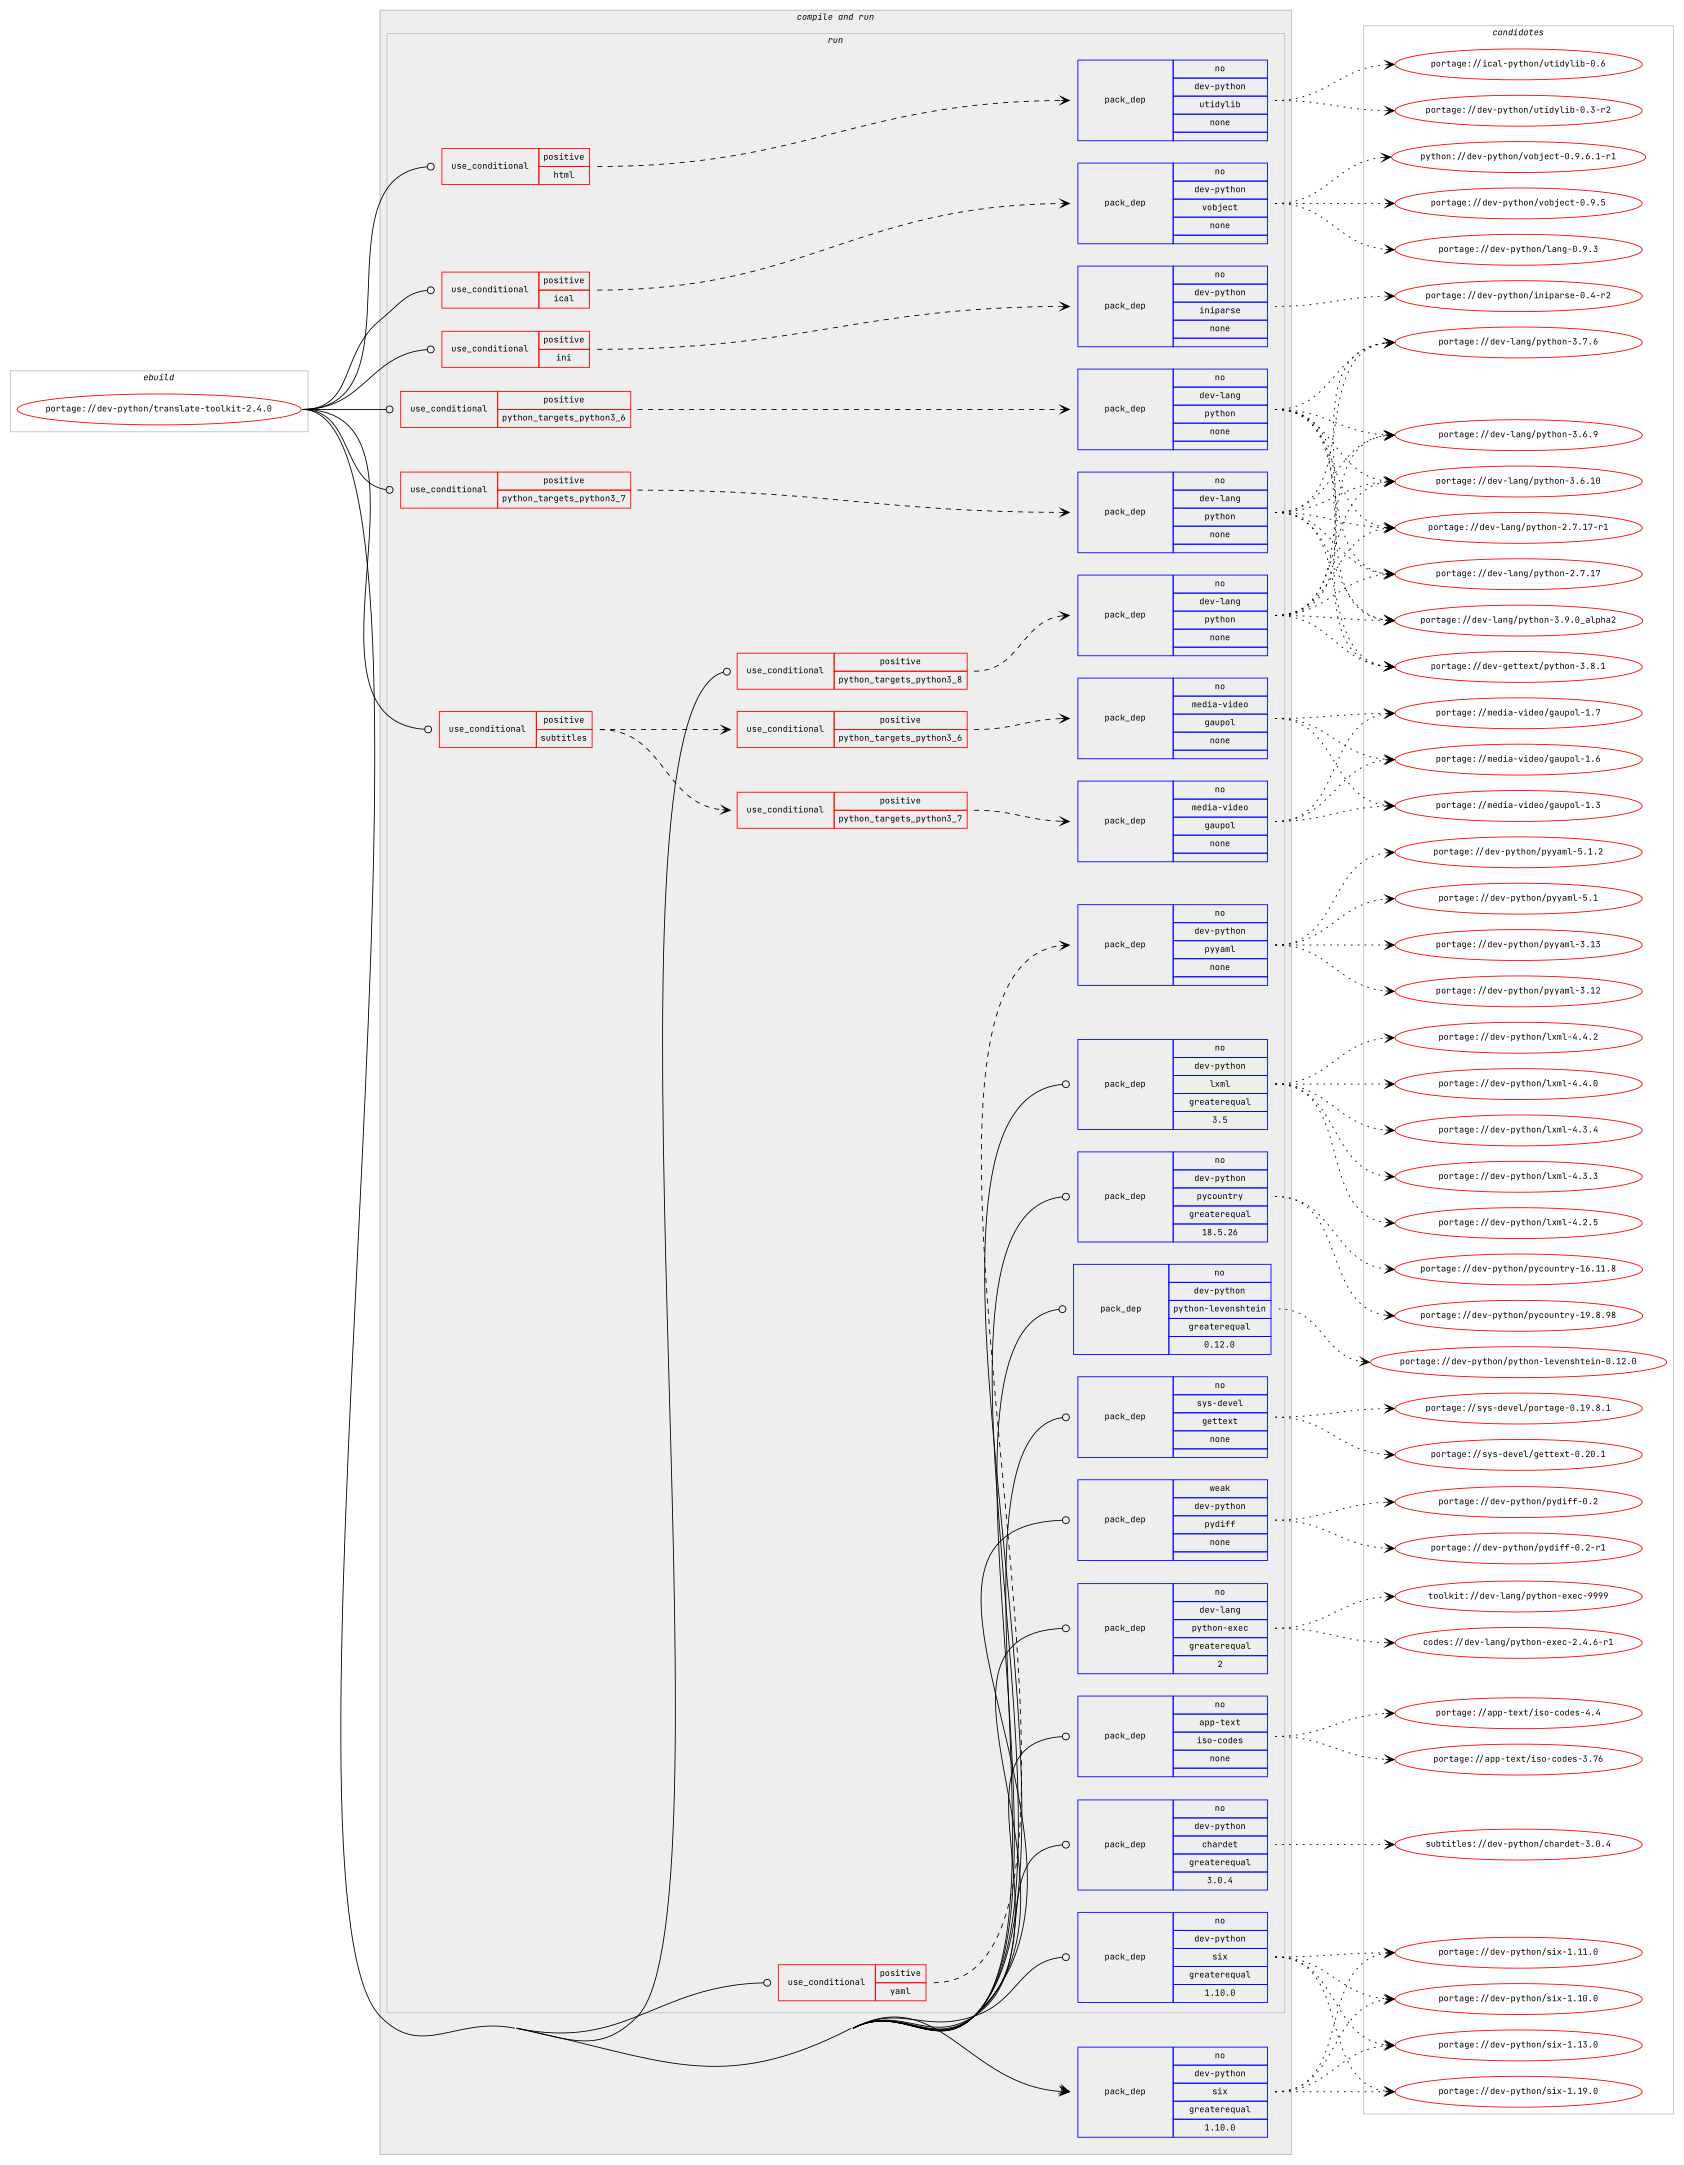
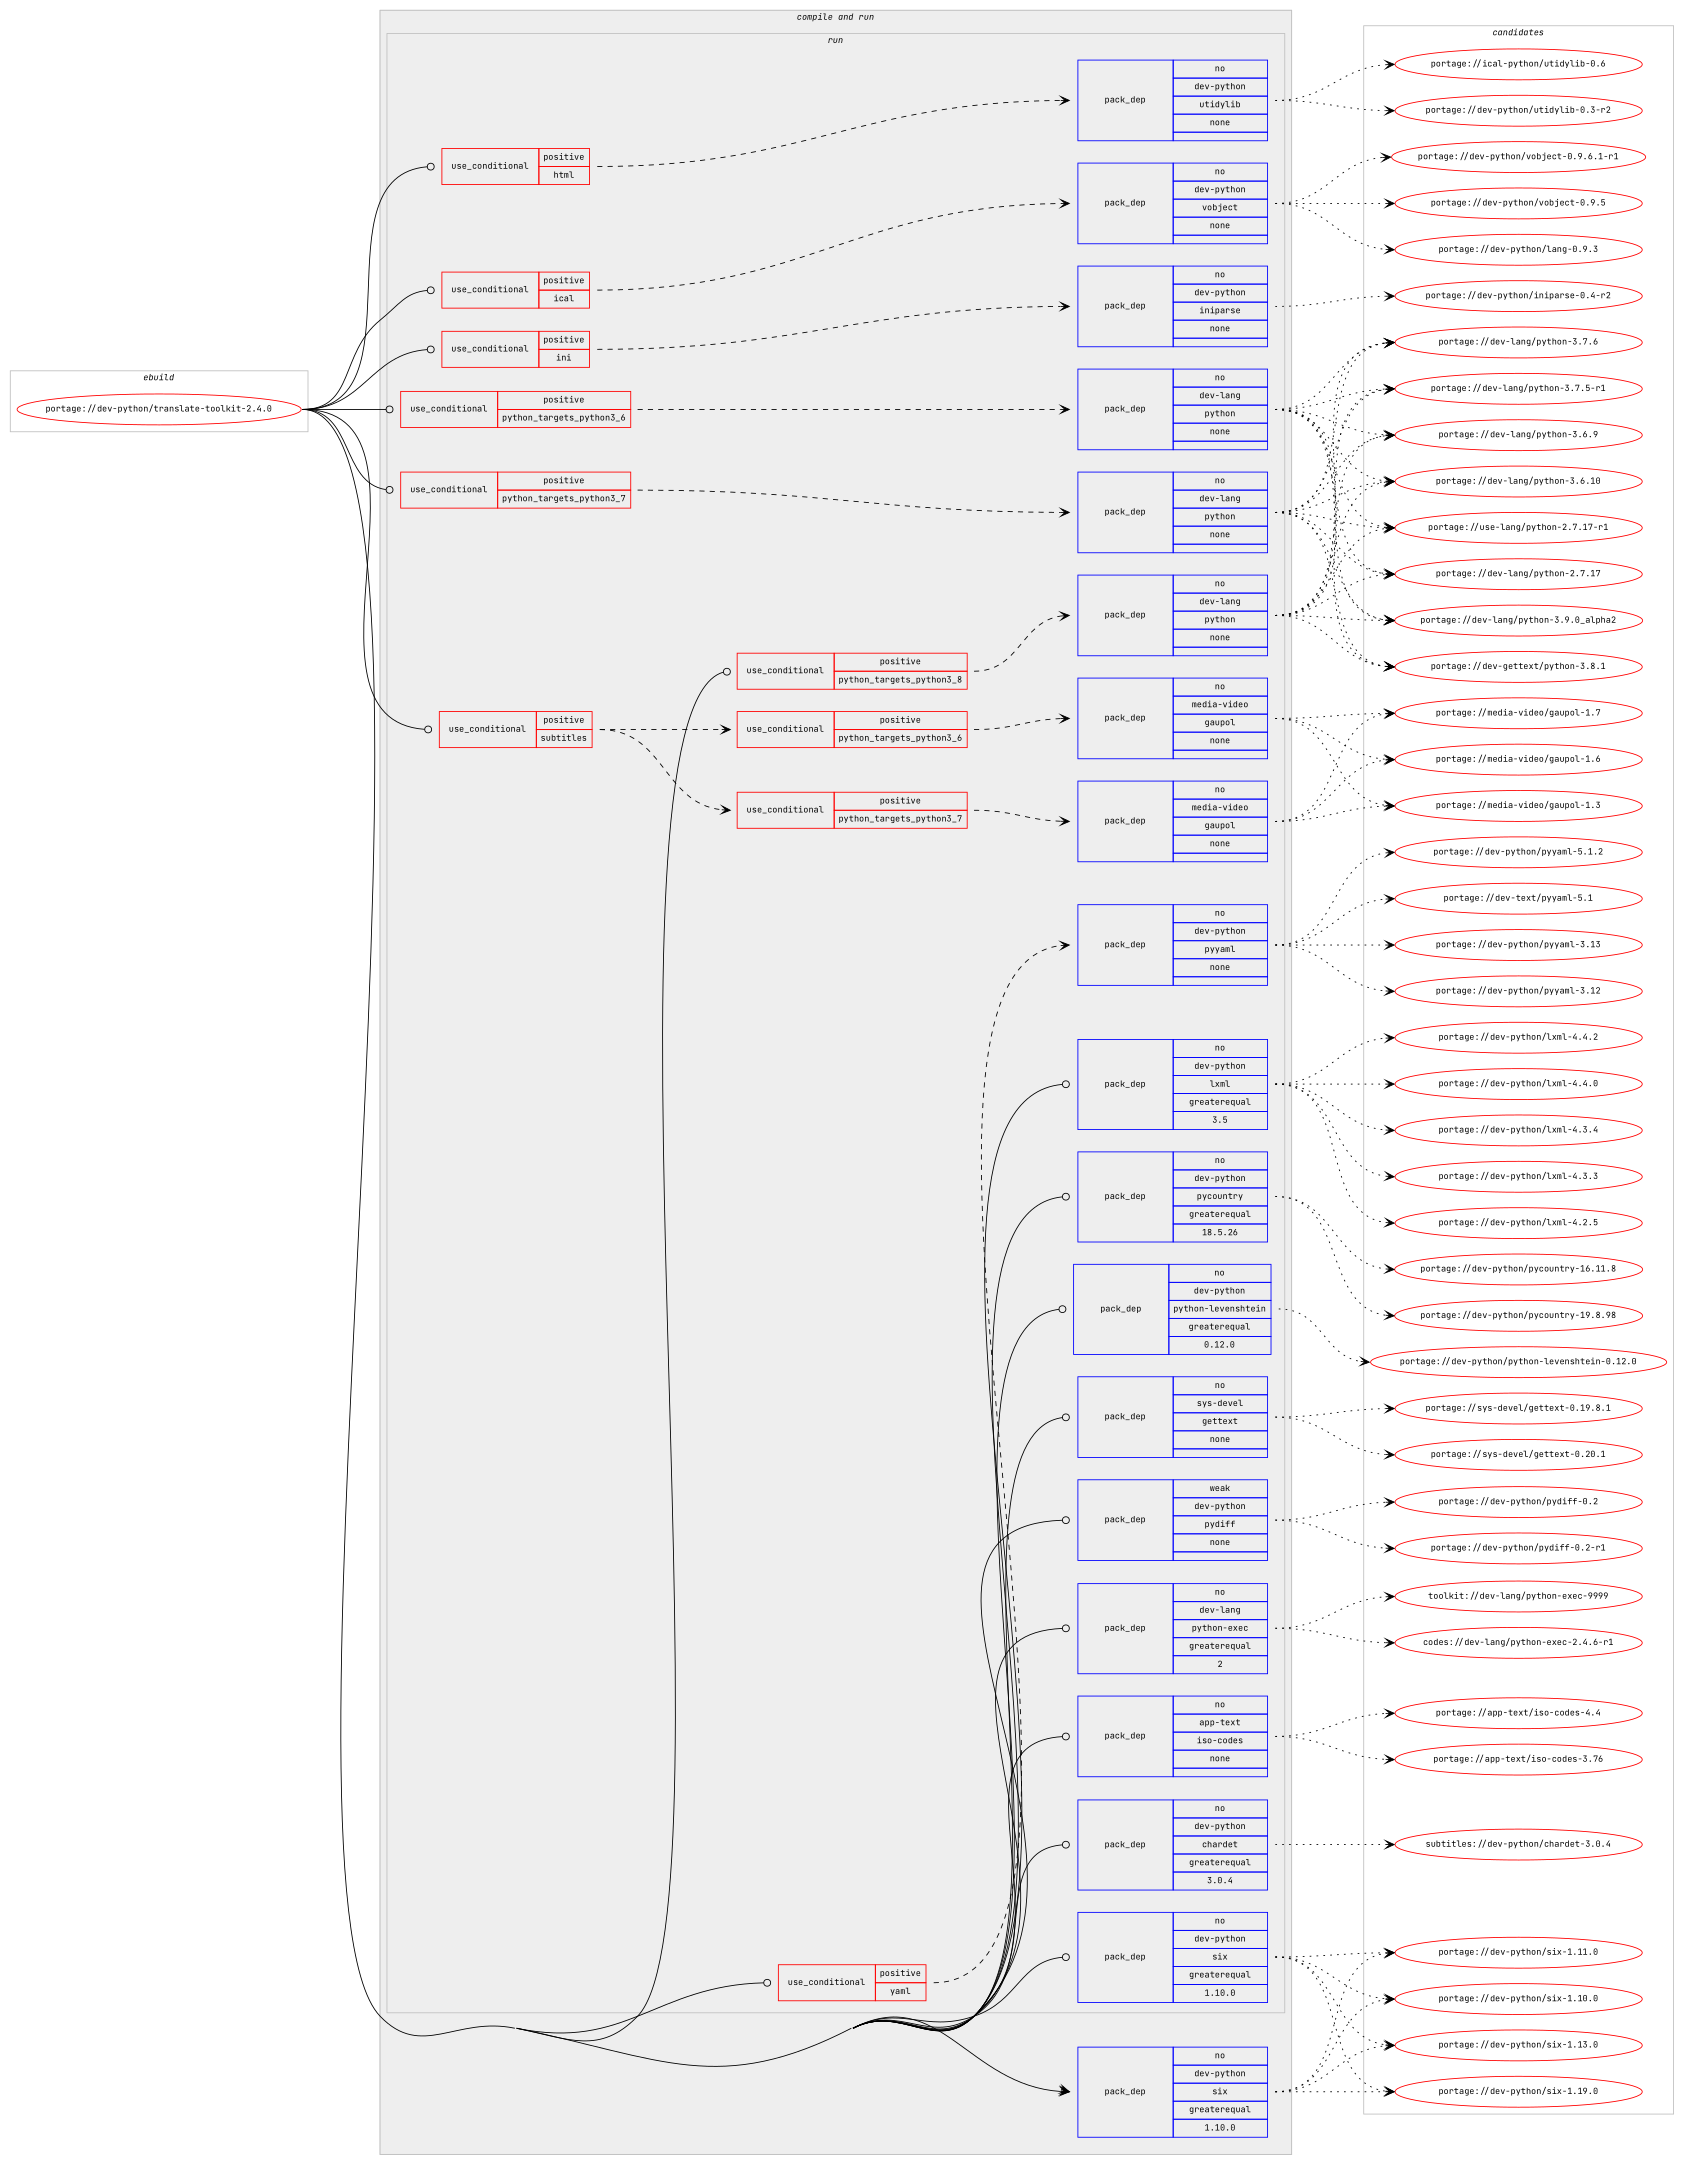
node "python://dev-python/vobject-0.9.6.1-r1": label "python://dev-python/vobject-0.9.6.1-r1" -> "portage://dev-python/vobject-0.9.6.1-r1"
node "portage://dev-lang/python-3.7.5-r1": added
node "portage://dev-lang/python-2.7.17-r1": label "portage://dev-lang/python-2.7.17-r1" -> "portage://use-lang/python-2.7.17-r1"
node "portage://dev-python/pyyaml-5.1": label "portage://dev-python/pyyaml-5.1" -> "portage://dev-text/pyyaml-5.1"
node "portage://sys-devel/portage-0.19.8.1": label "portage://sys-devel/portage-0.19.8.1" -> "portage://sys-devel/gettext-0.19.8.1"
